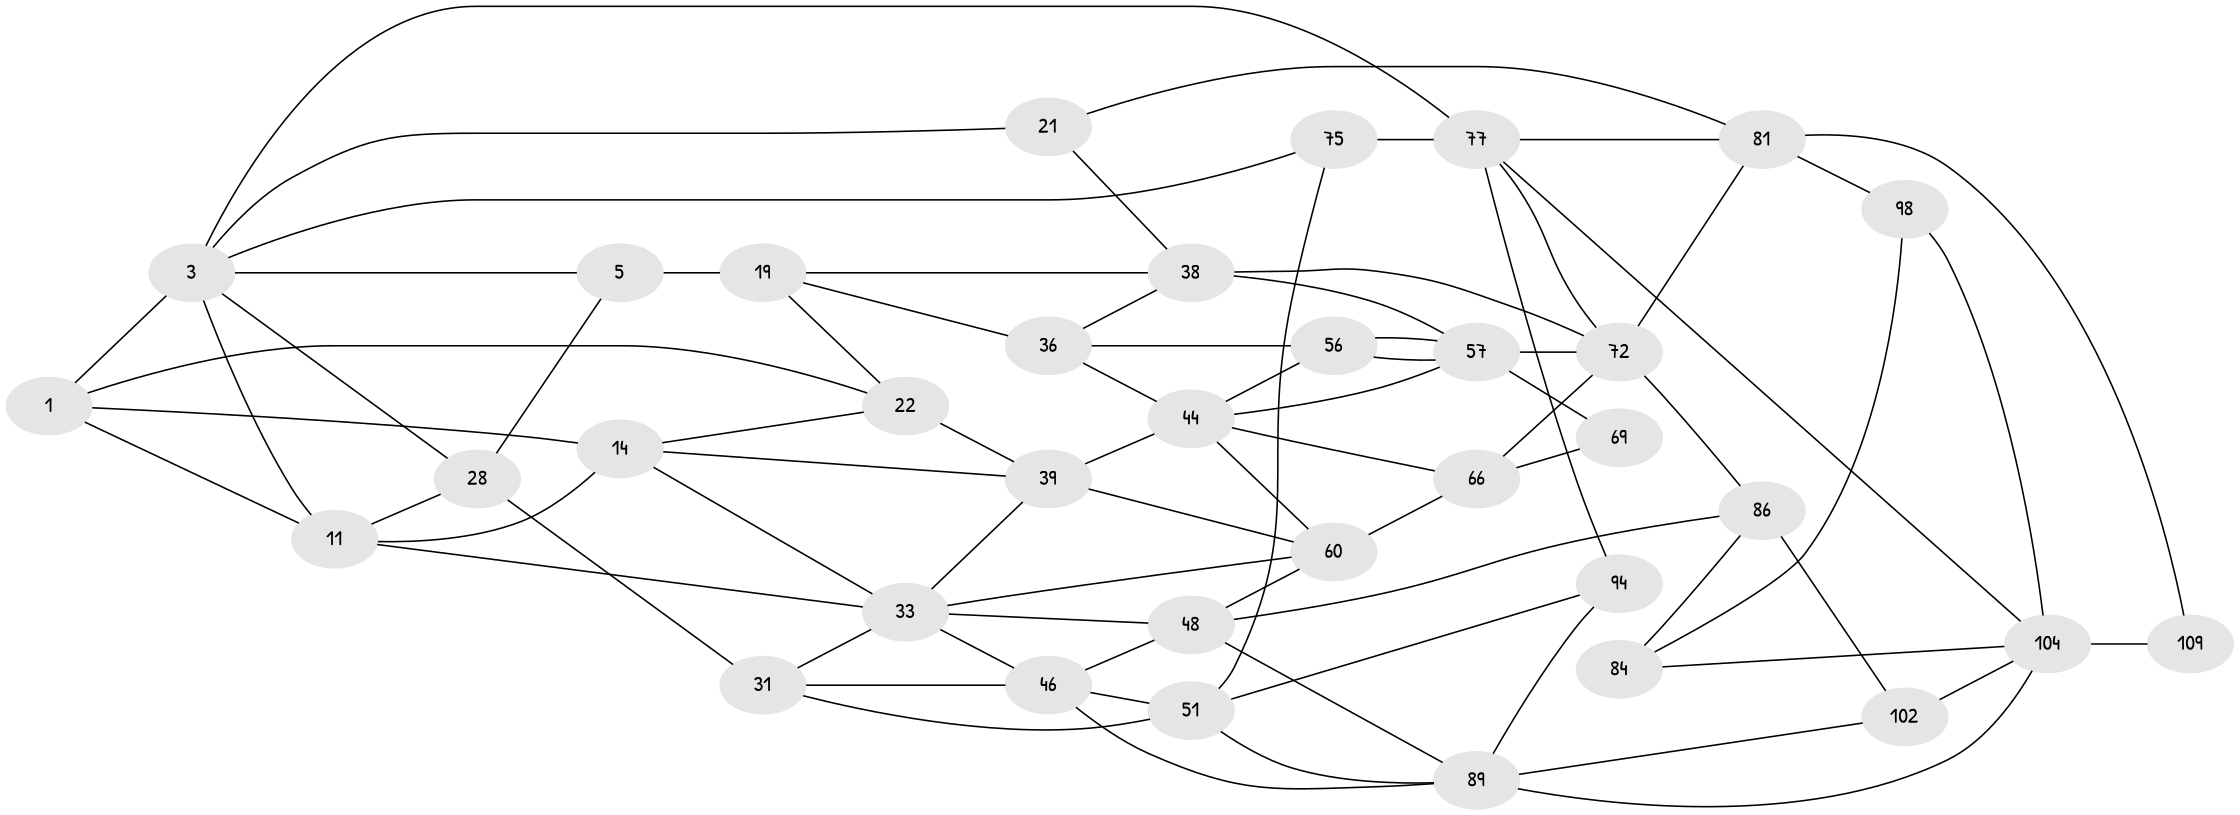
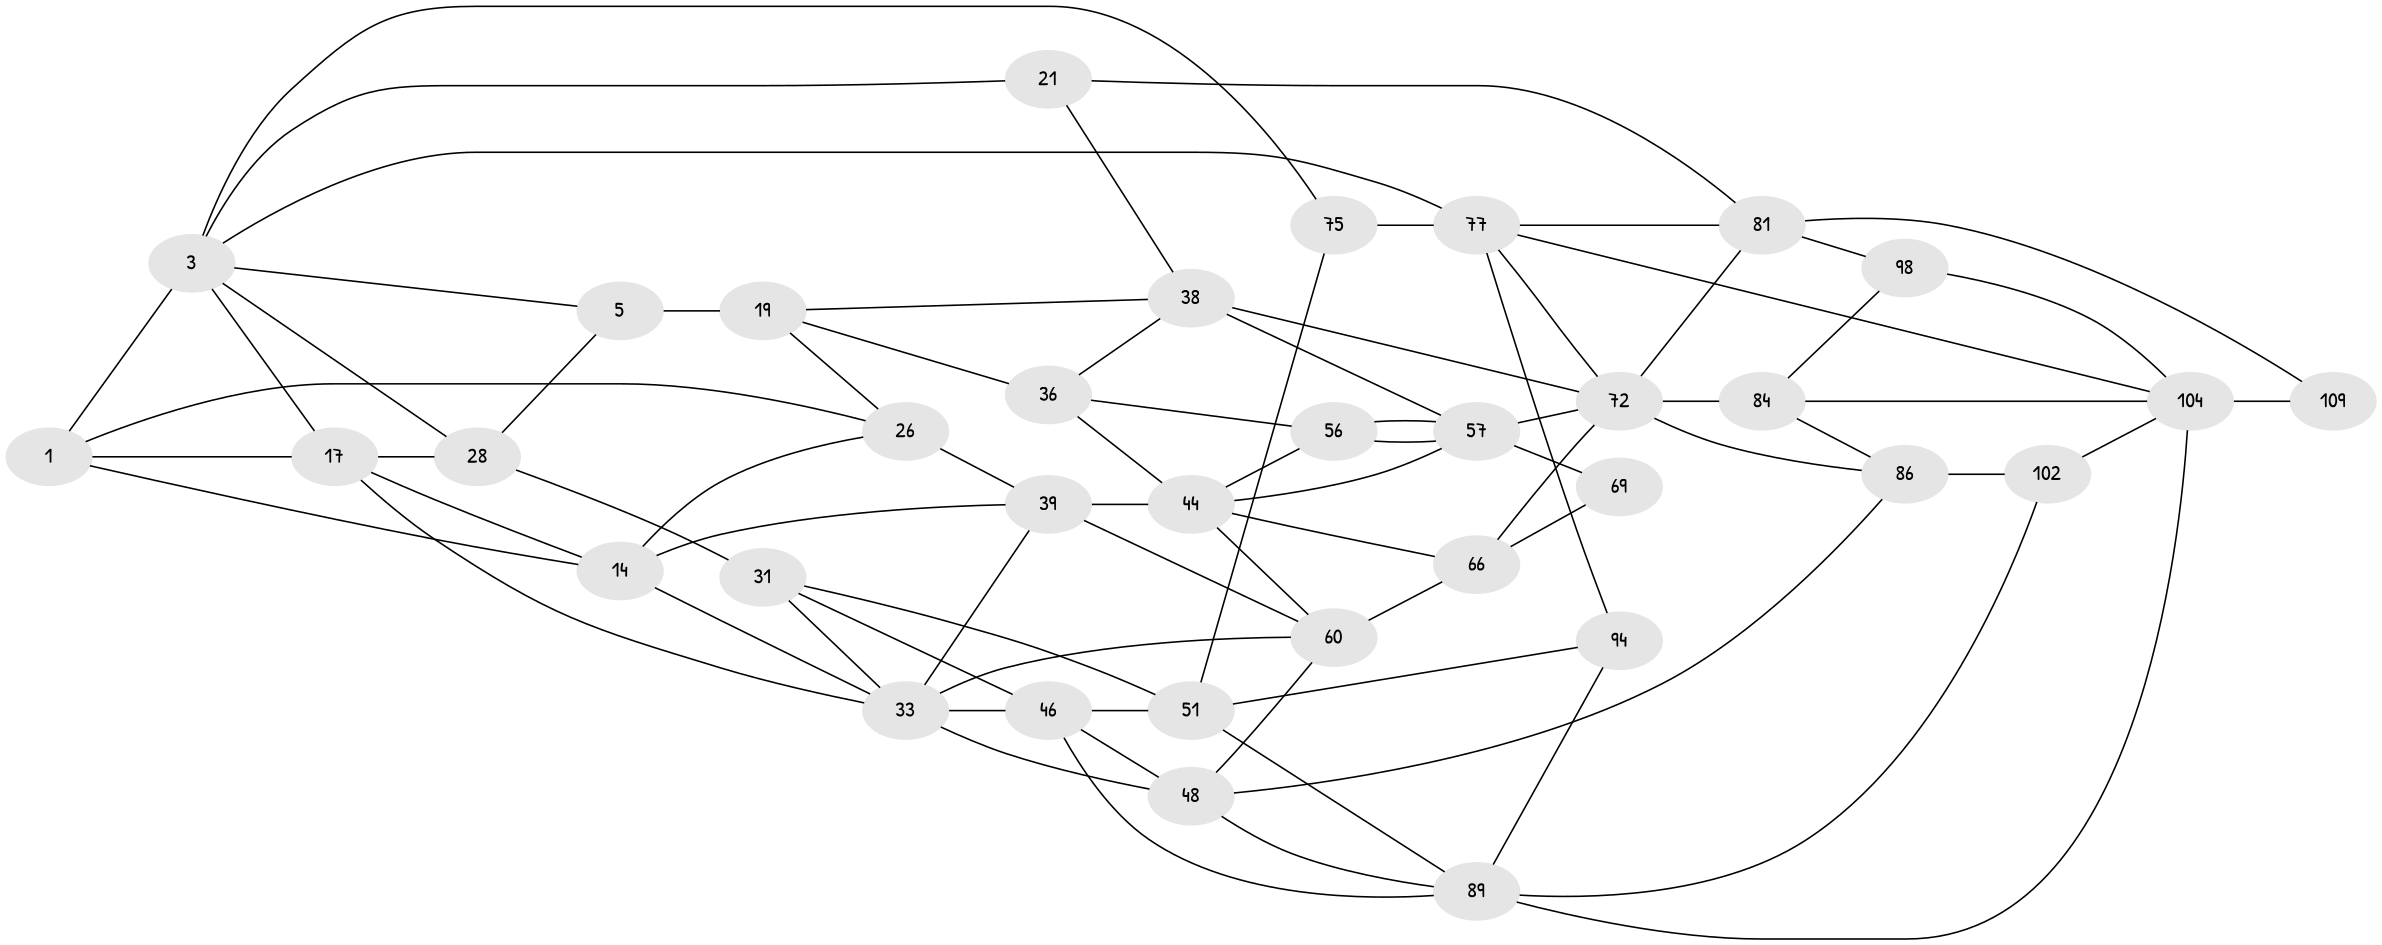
edge "72" -- "84": added
node "22": label "22" -> "26"
node "11": label "11" -> "17"
